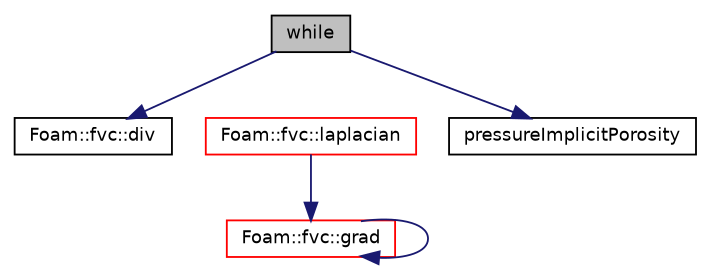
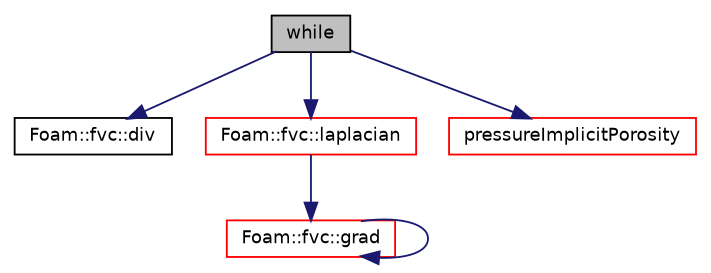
edge "while" -> "Foam::fvc::laplacian": added
node "pressureImplicitPorosity": color black -> red
